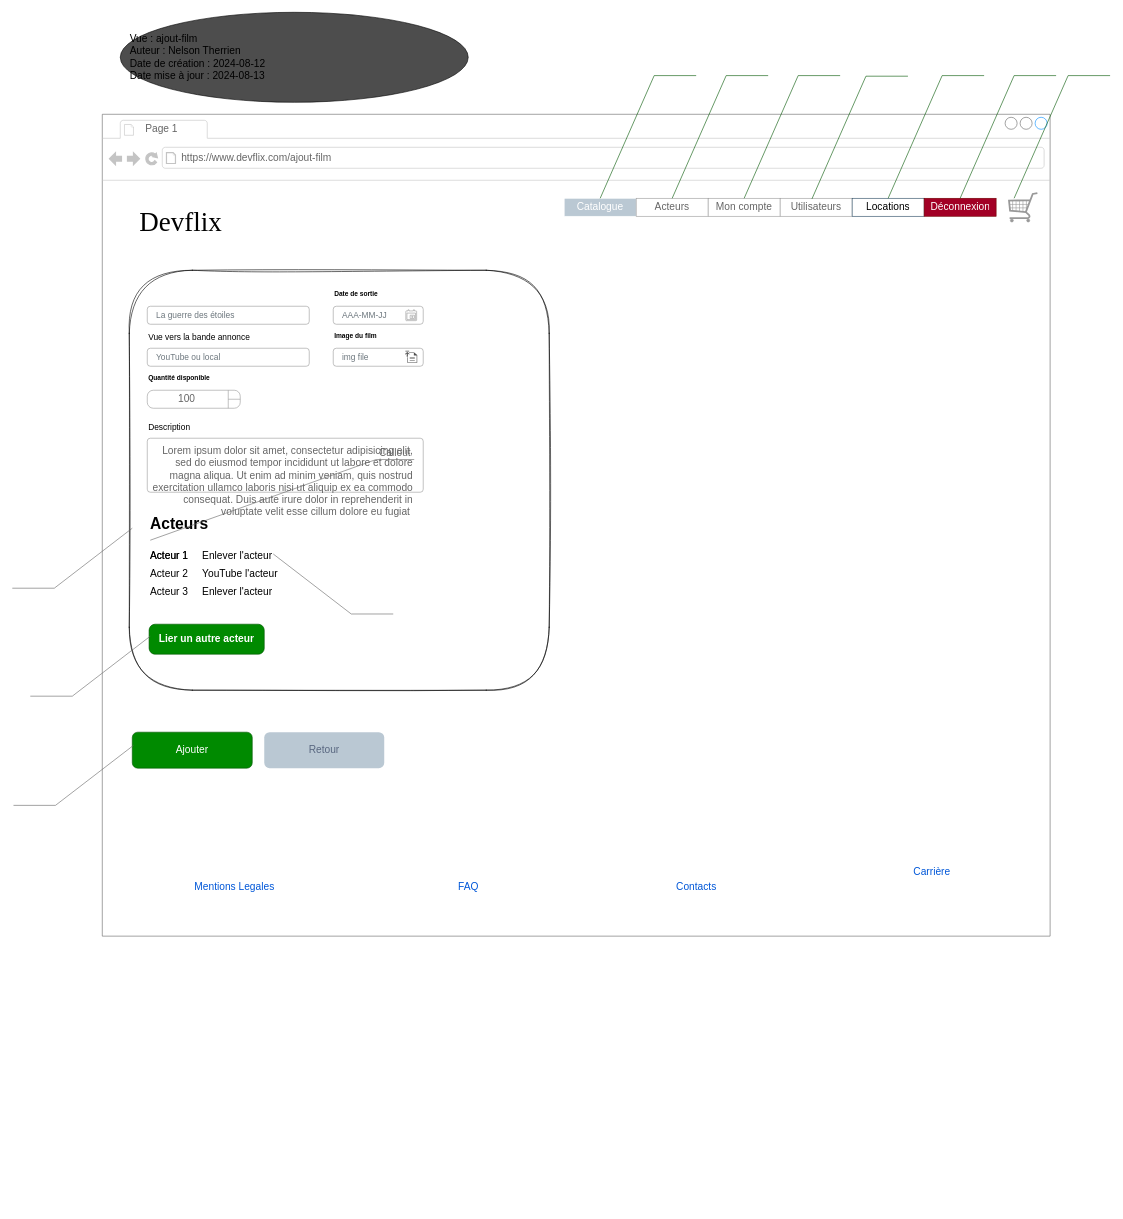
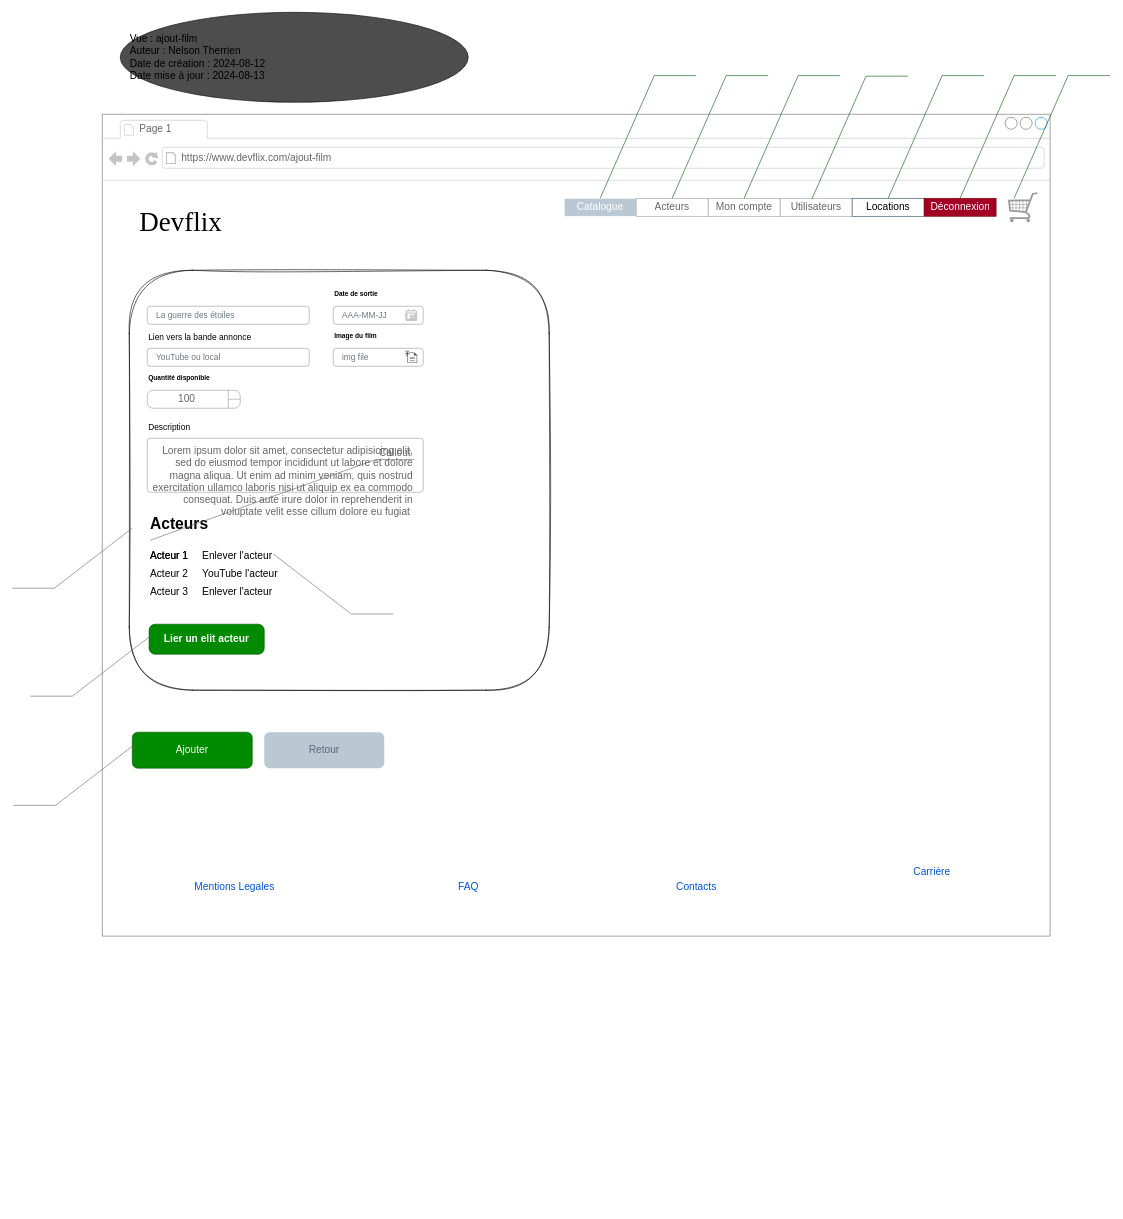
node "Page 1": moved (177, 129) -> (171, 129)
node "Vue vers la bande annonce": label "Vue vers la bande annonce" -> "Lien vers la bande annonce"
node "Lier un autre acteur": label "Lier un autre acteur" -> "Lier un elit acteur"
